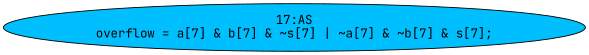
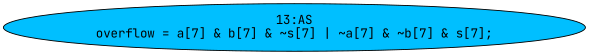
node "17:AS overflow = a[7] & b[7] & ~s[7] | ~a[7] & ~b[7] & s[7];": label "17:AS overflow = a[7] & b[7] & ~s[7] | ~a[7] & ~b[7] & s[7];" -> "13:AS overflow = a[7] & b[7] & ~s[7] | ~a[7] & ~b[7] & s[7];"
